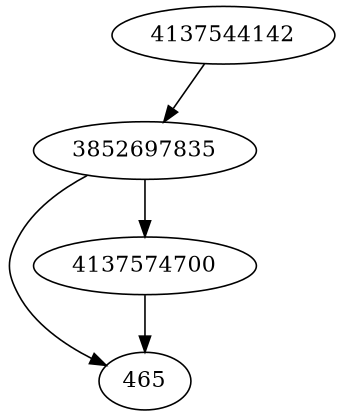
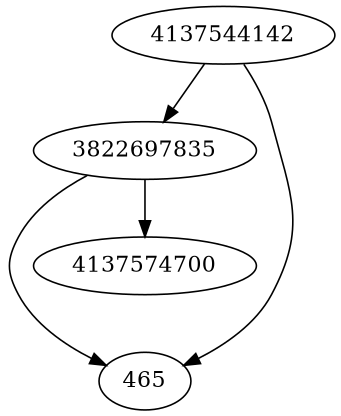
node "3852697835": label "3852697835" -> "3822697835"
edge "4137574700" -> "465": now "4137544142" -> "465"
